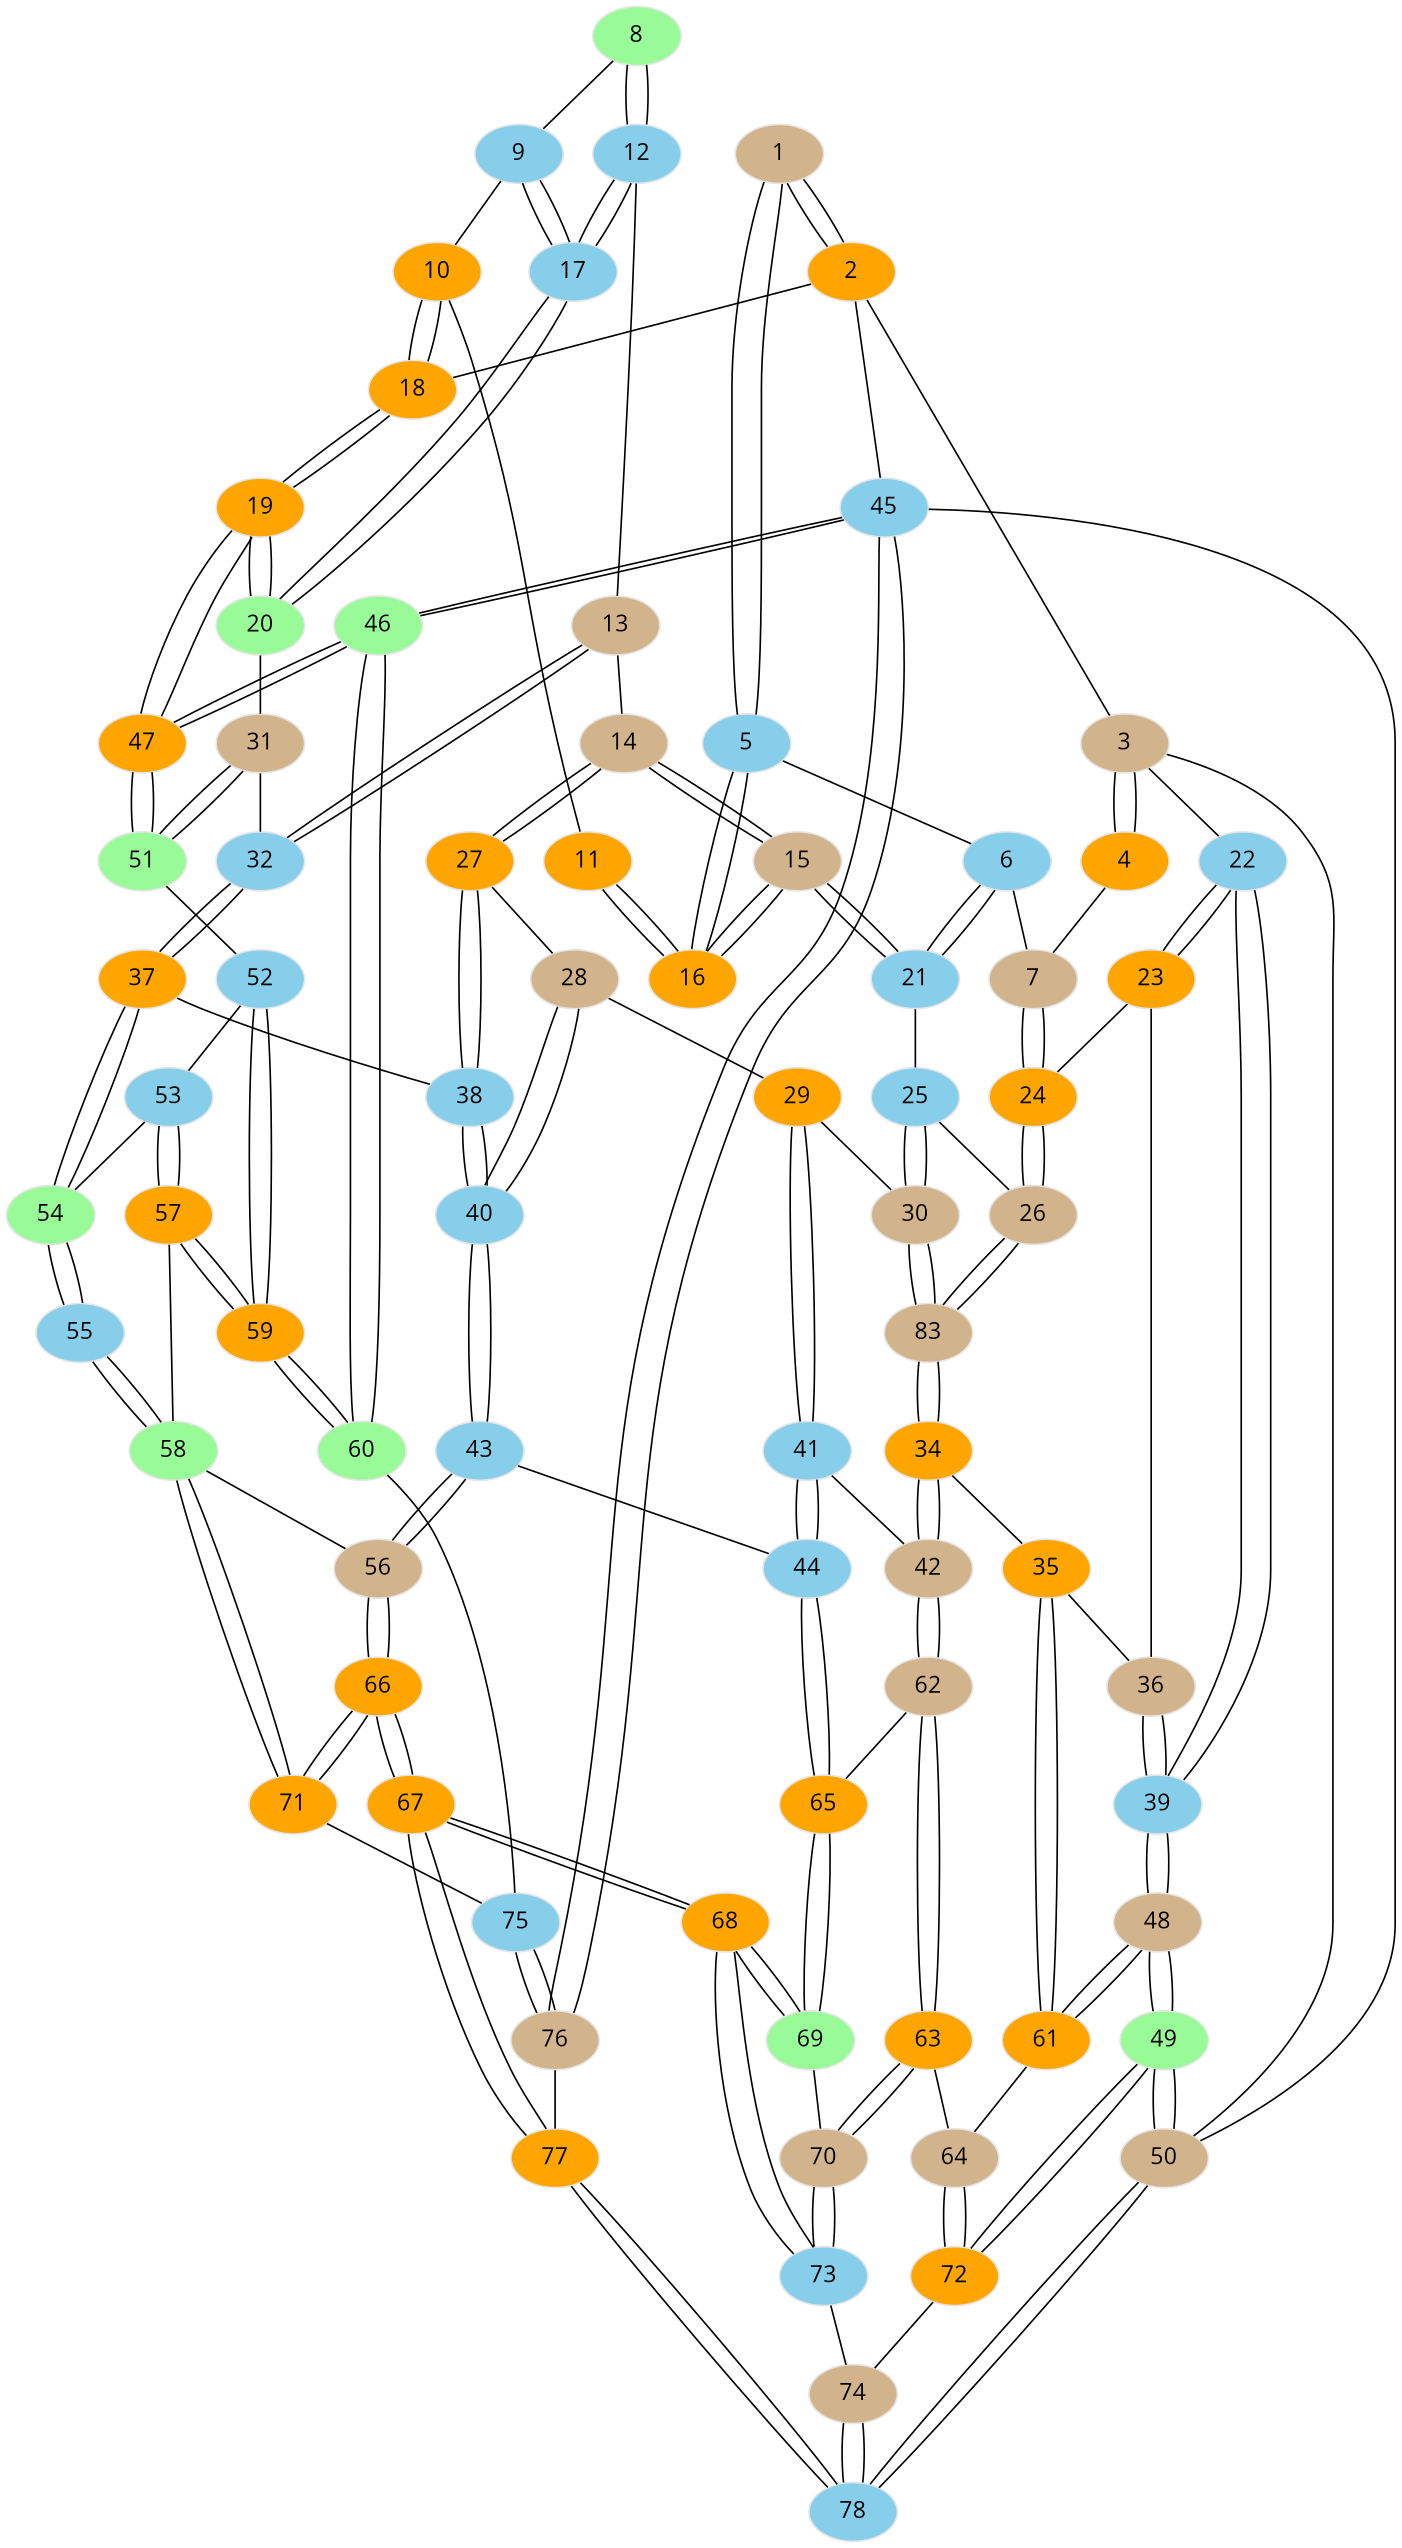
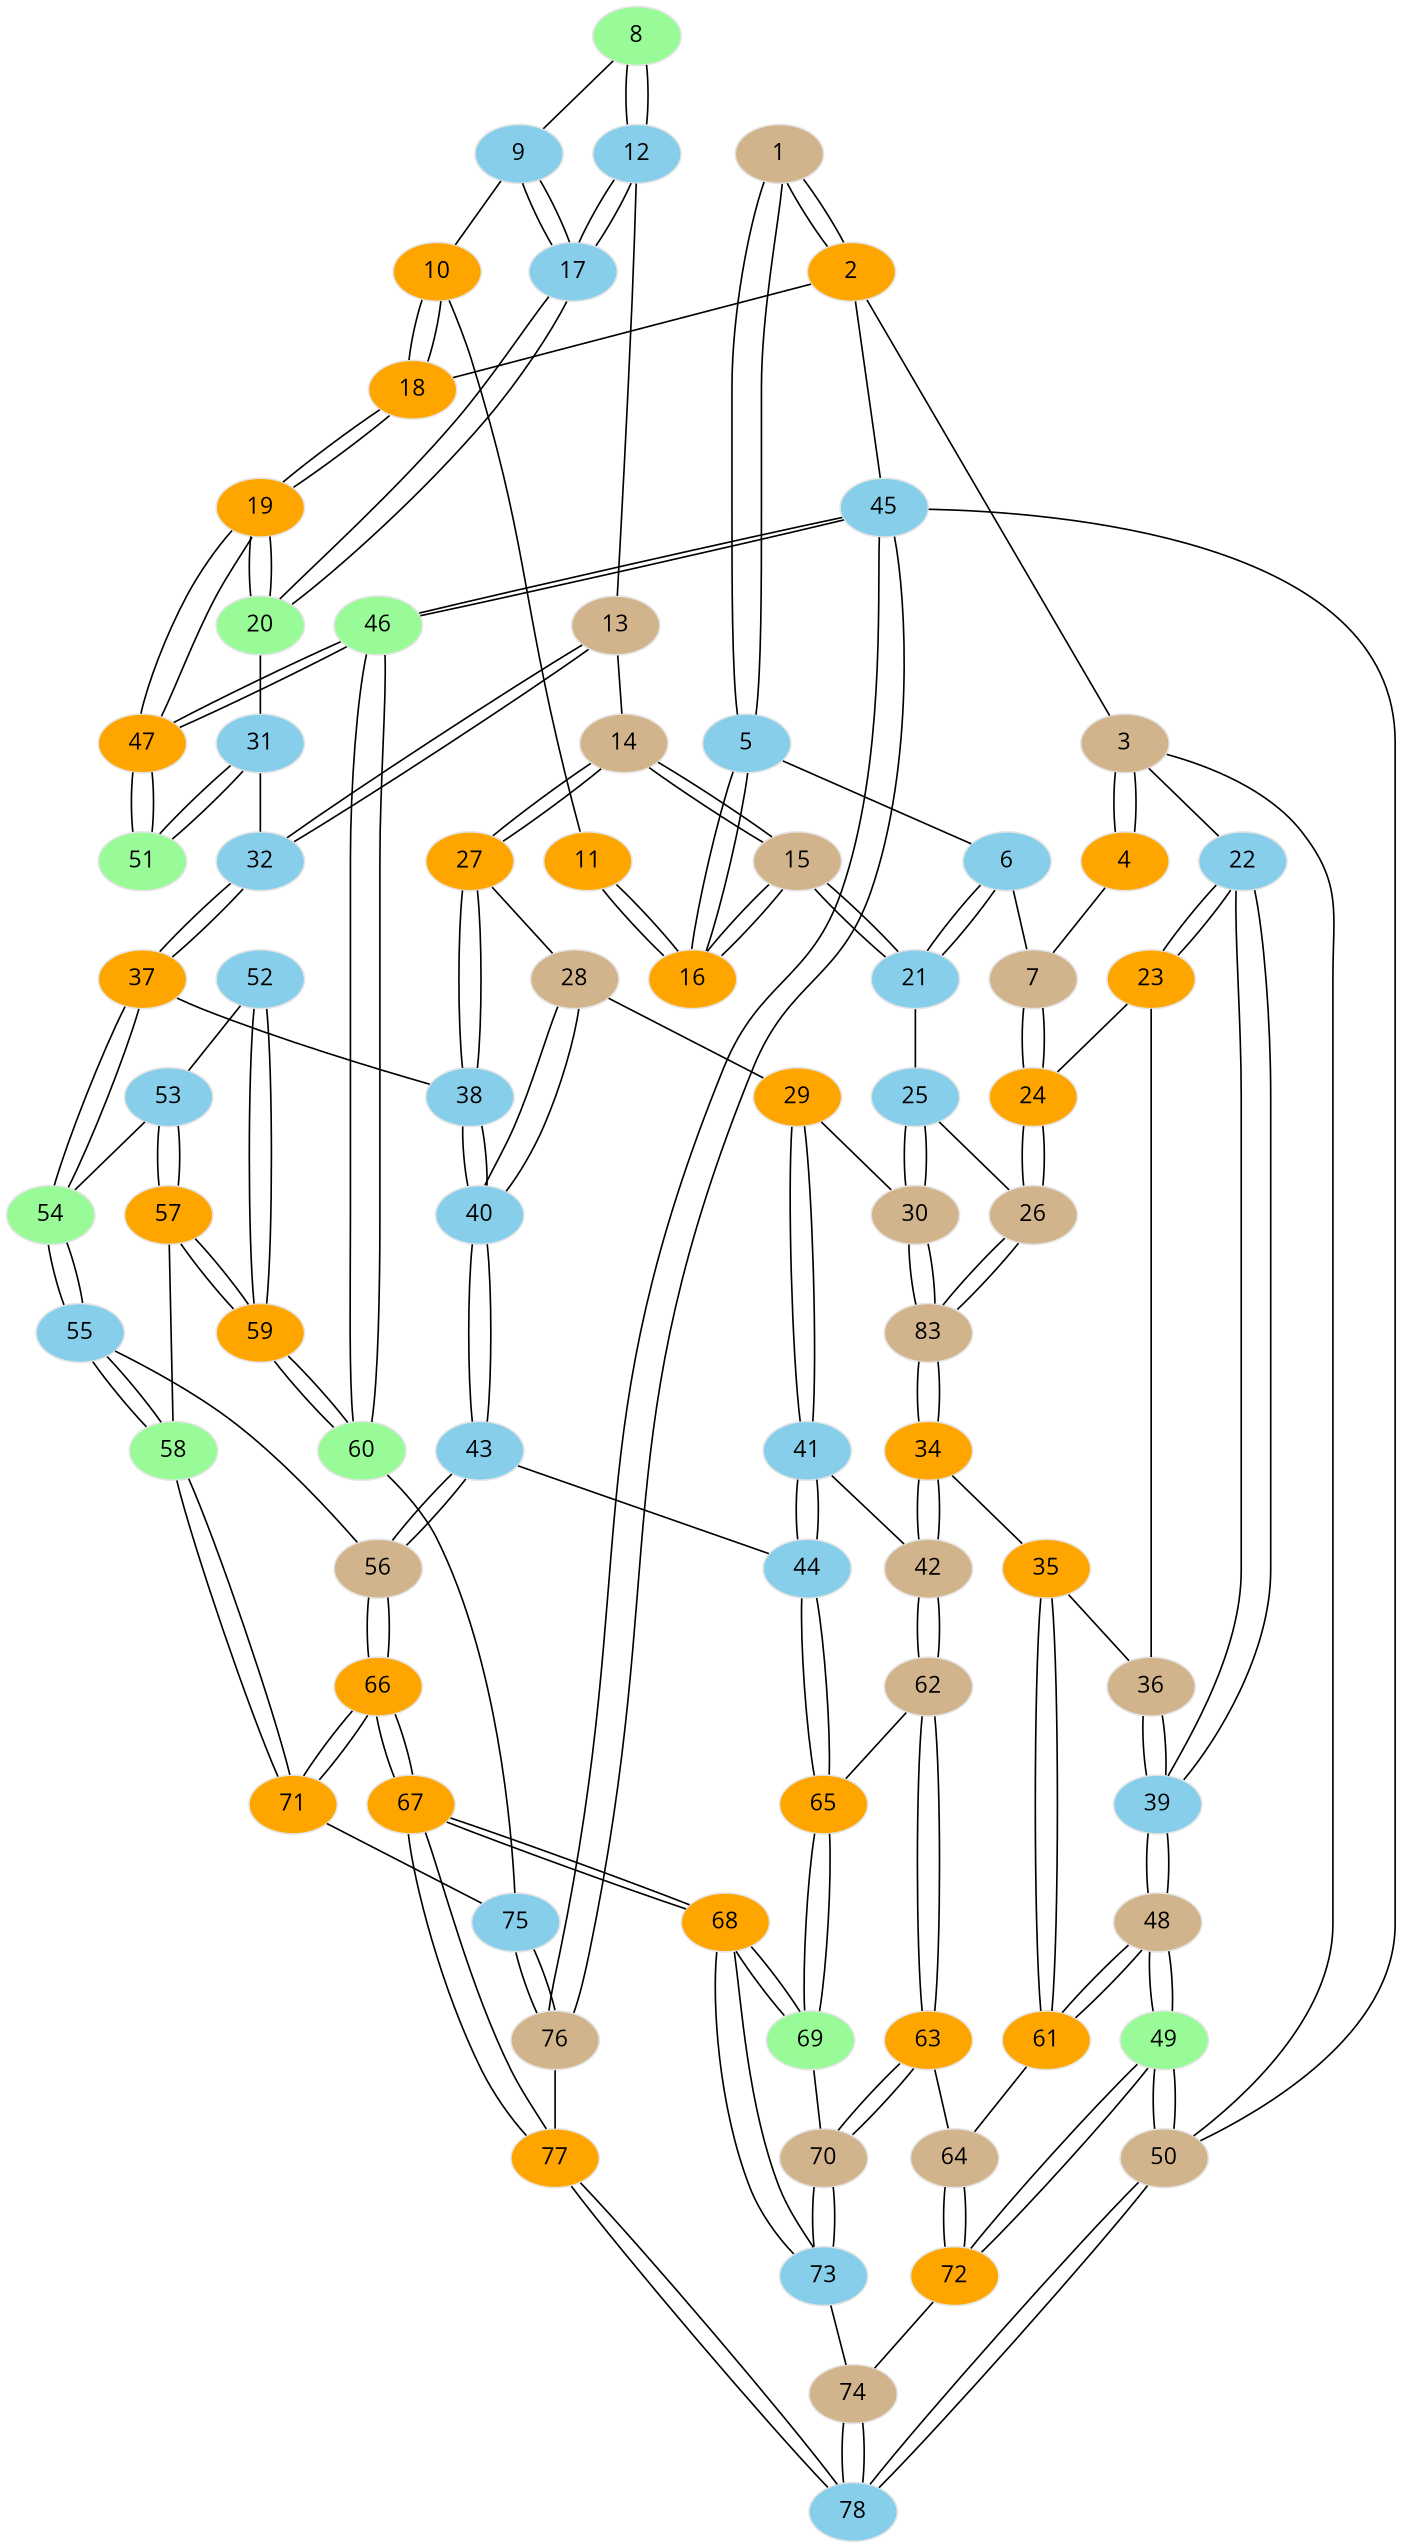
node "31": fillcolor tan -> skyblue
edge "51" -- "52": removed
edge "58" -- "56": now "55" -- "56"
